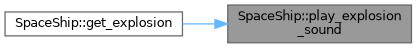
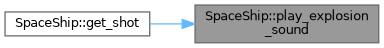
node "SpaceShip::get_explosion": label "SpaceShip::get_explosion" -> "SpaceShip::get_shot"
